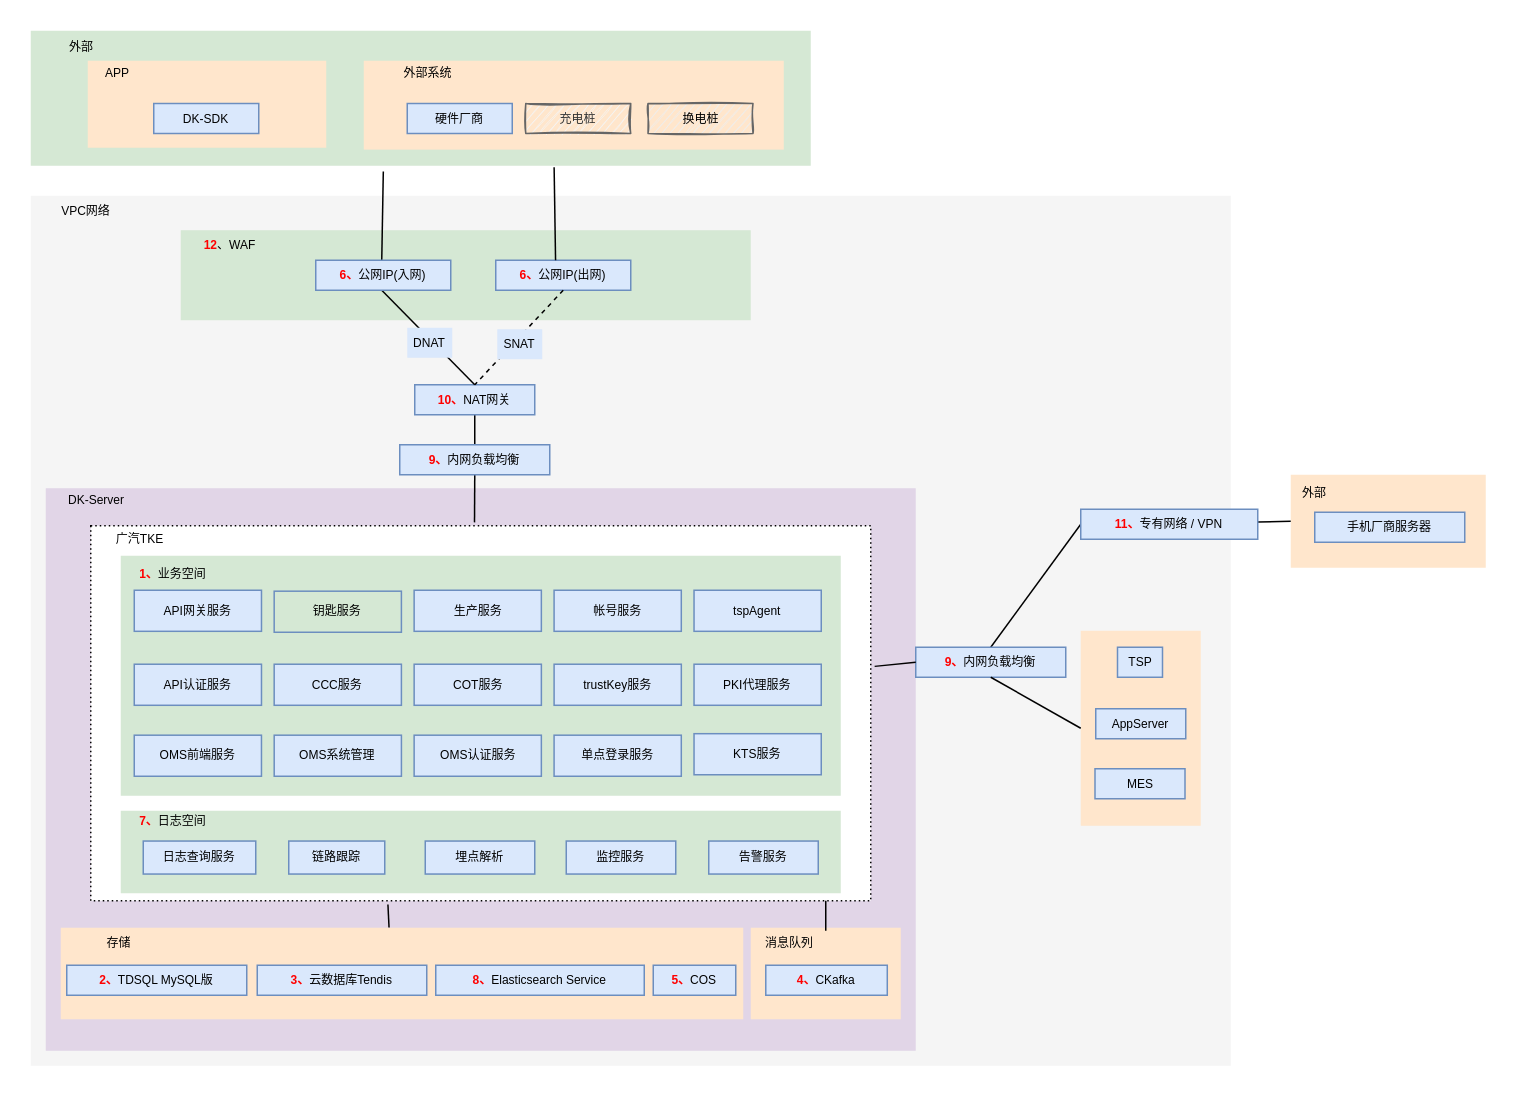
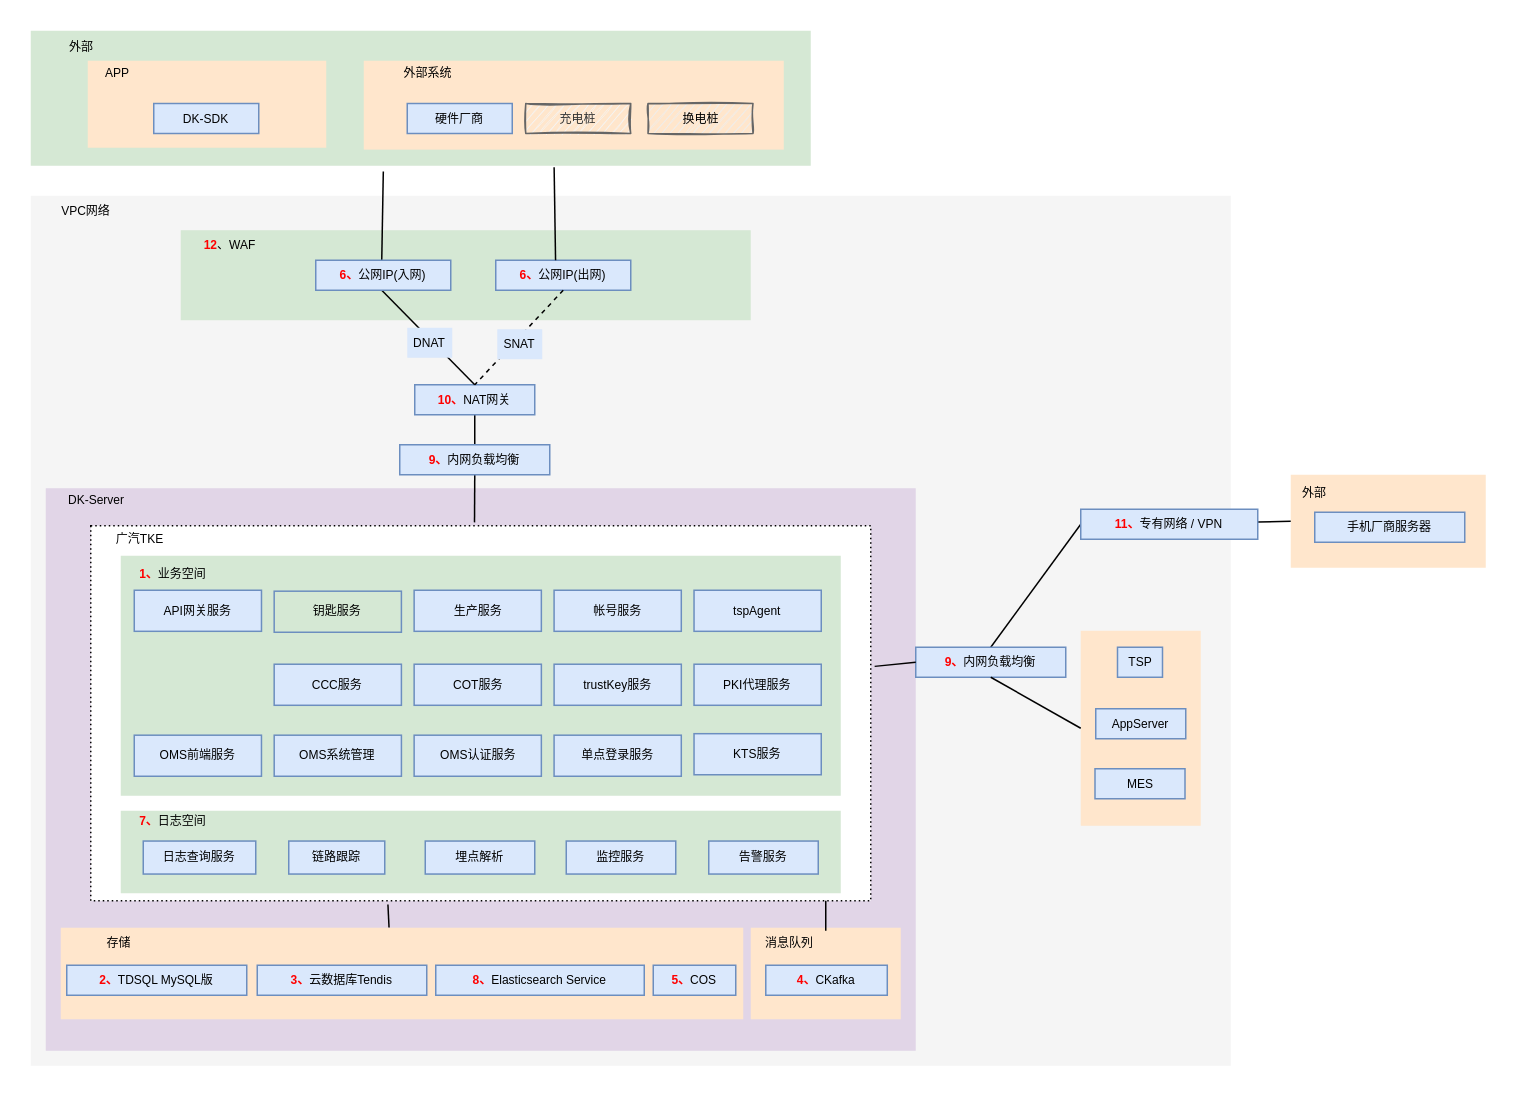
node "API认证服务": removed
